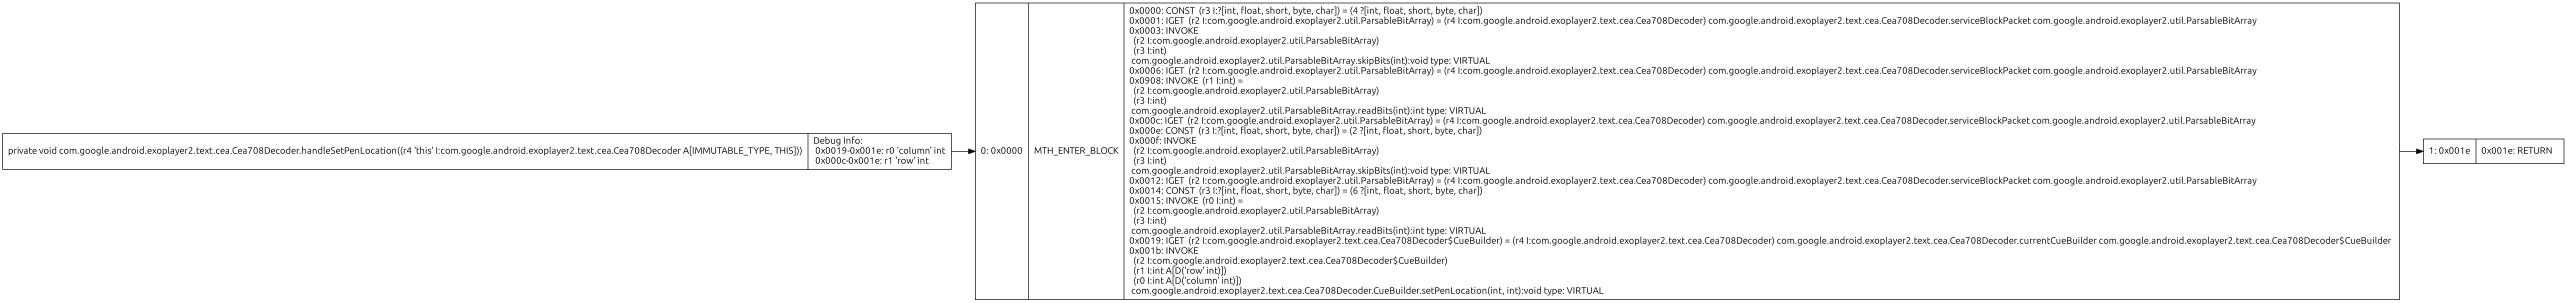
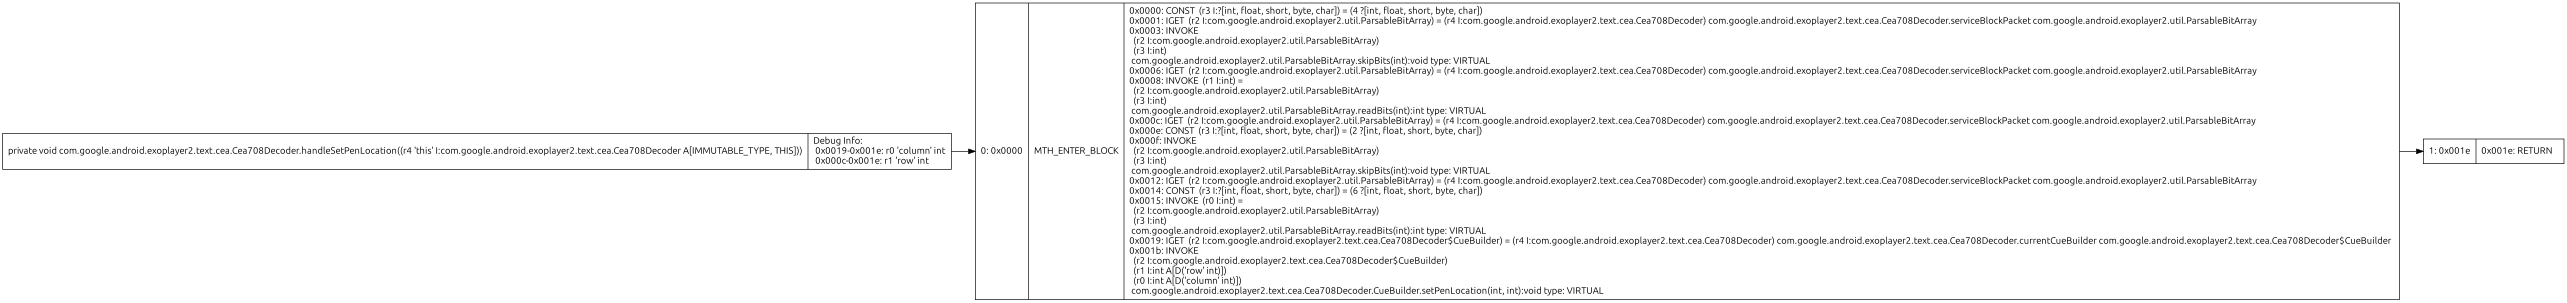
node "0: 0x0000": text "0x0908: INVOKE  (r1 I:int) =" -> "0x0008: INVOKE  (r1 I:int) ="
